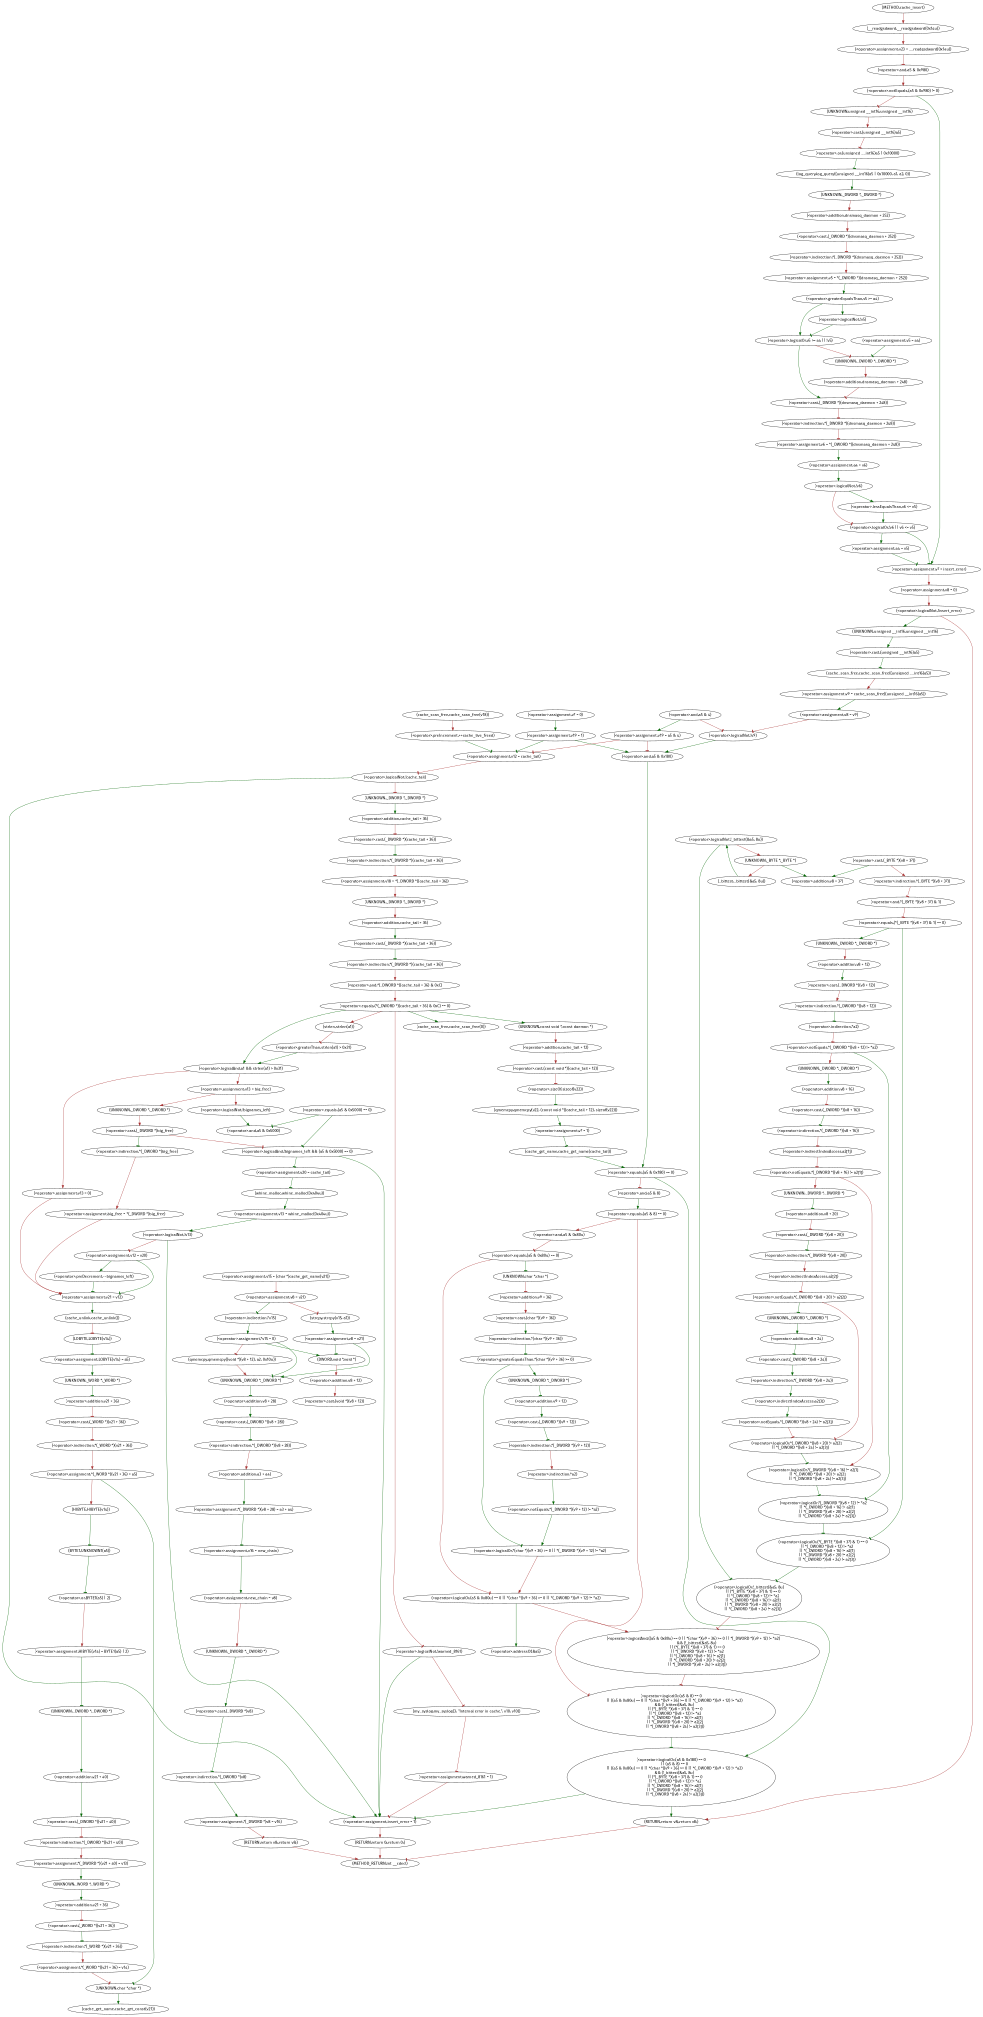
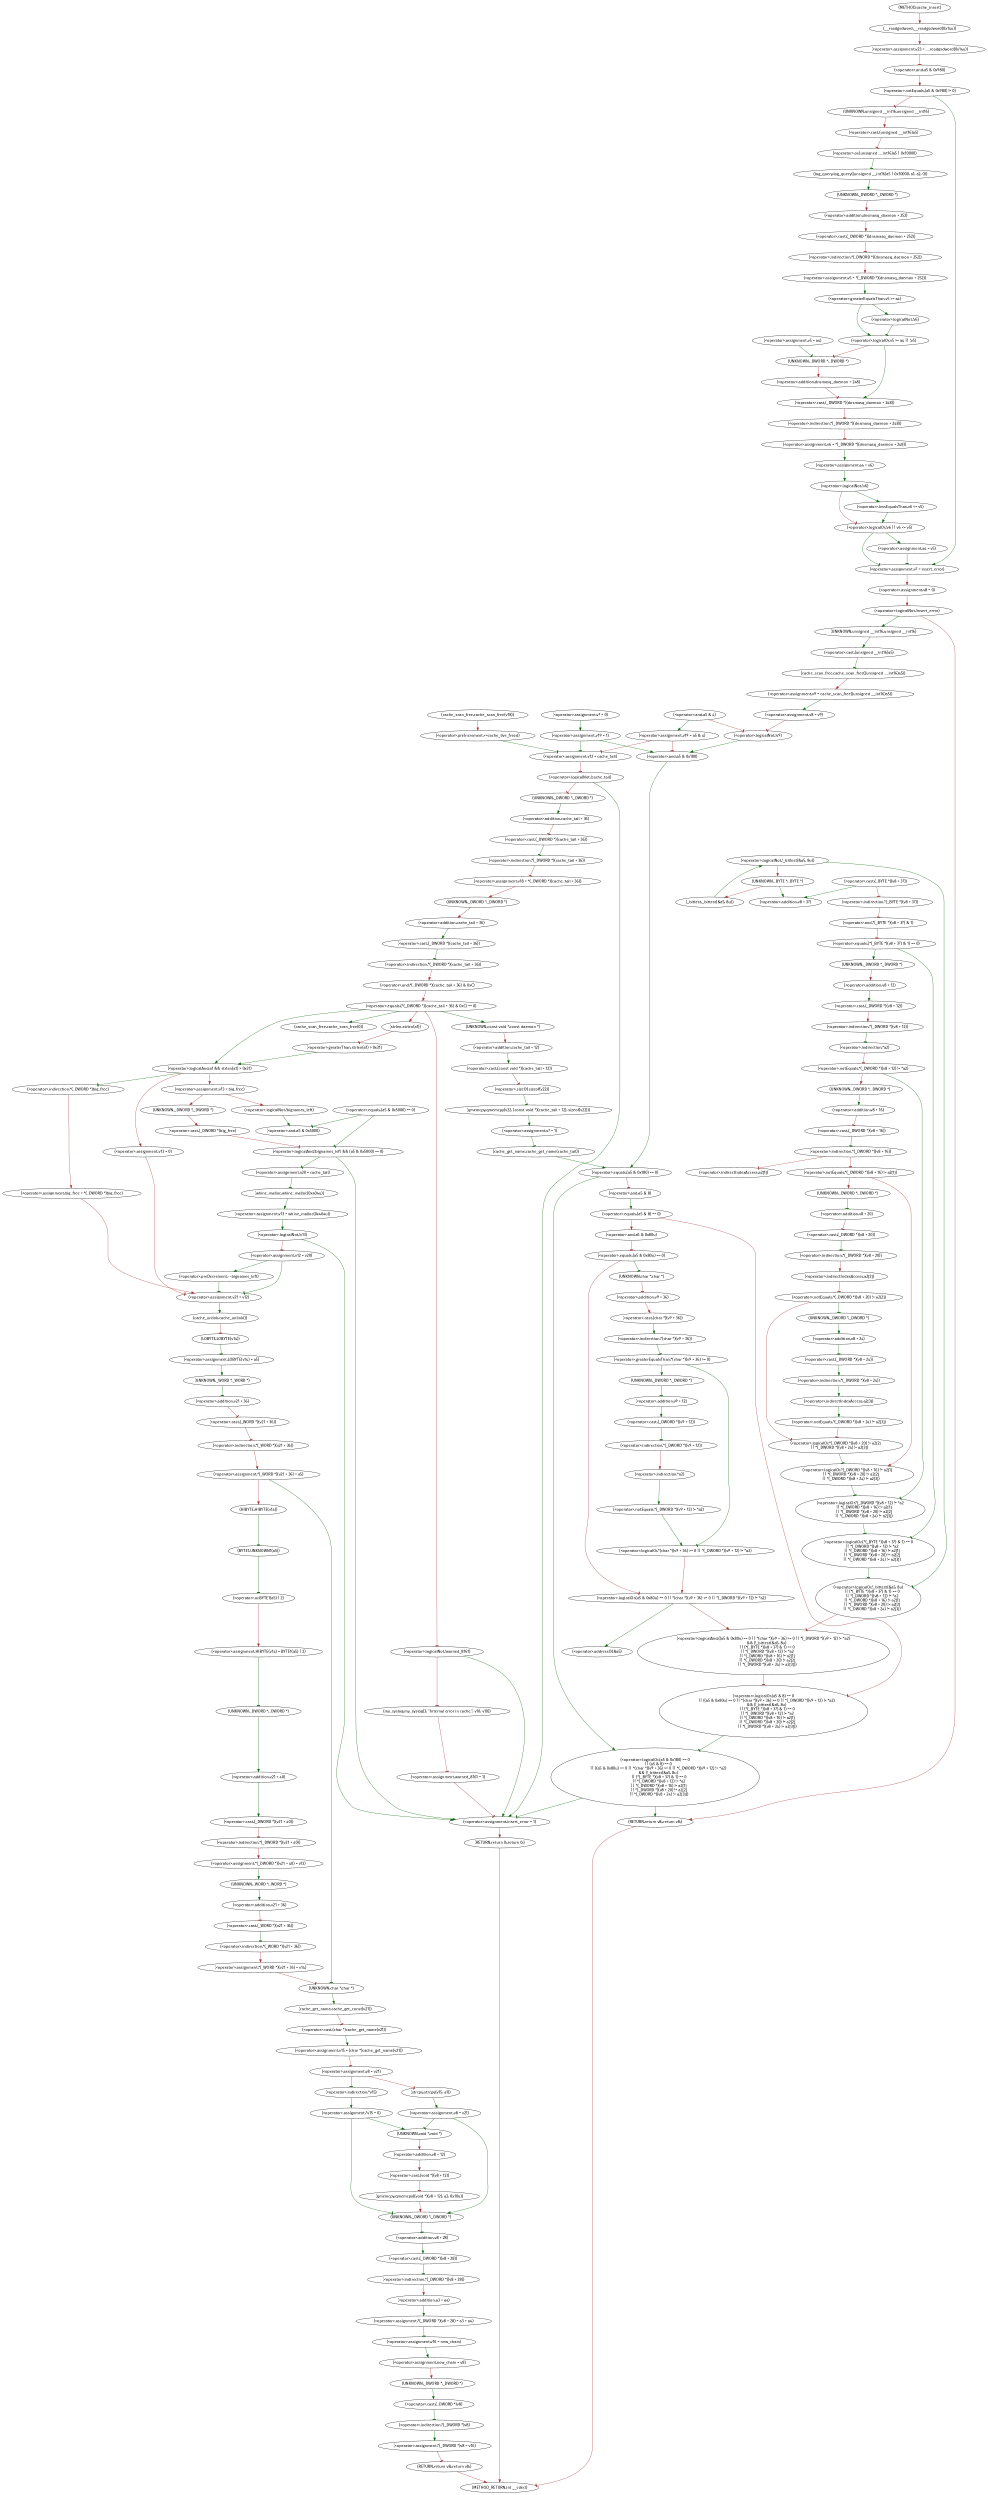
edge "(<operator>.cast,(_BYTE *)(v8 + 37))" -> "(<operator>.indirection,*(_BYTE *)(v8 + 37))": arrowhead normal -> tee
edge "(<operator>.addition,cache_tail + 12)" -> "(<operator>.cast,(const void *)(cache_tail + 12))": color brown -> darkgreen
edge "(<operator>.cast,(_DWORD *)big_free)" -> "(<operator>.indirection,*(_DWORD *)big_free)": now "(<operator>.logicalAnd,a1 && strlen(a1) > 0x31)" -> "(<operator>.indirection,*(_DWORD *)big_free)"
edge "(<operator>.indirectIndexAccess,a2[1])" -> "(<operator>.notEquals,*(_DWORD *)(v8 + 16) != a2[1])": now "(<operator>.indirection,*(_DWORD *)(v8 + 16))" -> "(<operator>.notEquals,*(_DWORD *)(v8 + 16) != a2[1])"
edge "(<operator>.assignment,*v15 = 0)" -> "(qmemcpy,qmemcpy((void *)(v8 + 12), a2, 0x10u))": now "(<operator>.cast,(void *)(v8 + 12))" -> "(qmemcpy,qmemcpy((void *)(v8 + 12), a2, 0x10u))"
node "(DWORD,void *,void *)": label "(DWORD,void *,void *)" -> "(UNKNOWN,void *,void *)"
node "(<operator>.cast,(char *)cache_get_name(v21))": added
